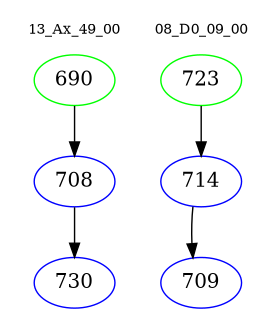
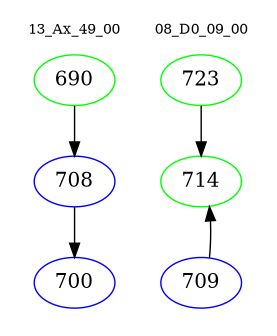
node "714": color blue -> green
edge "714" -> "709": reversed
node "730": label "730" -> "700"
